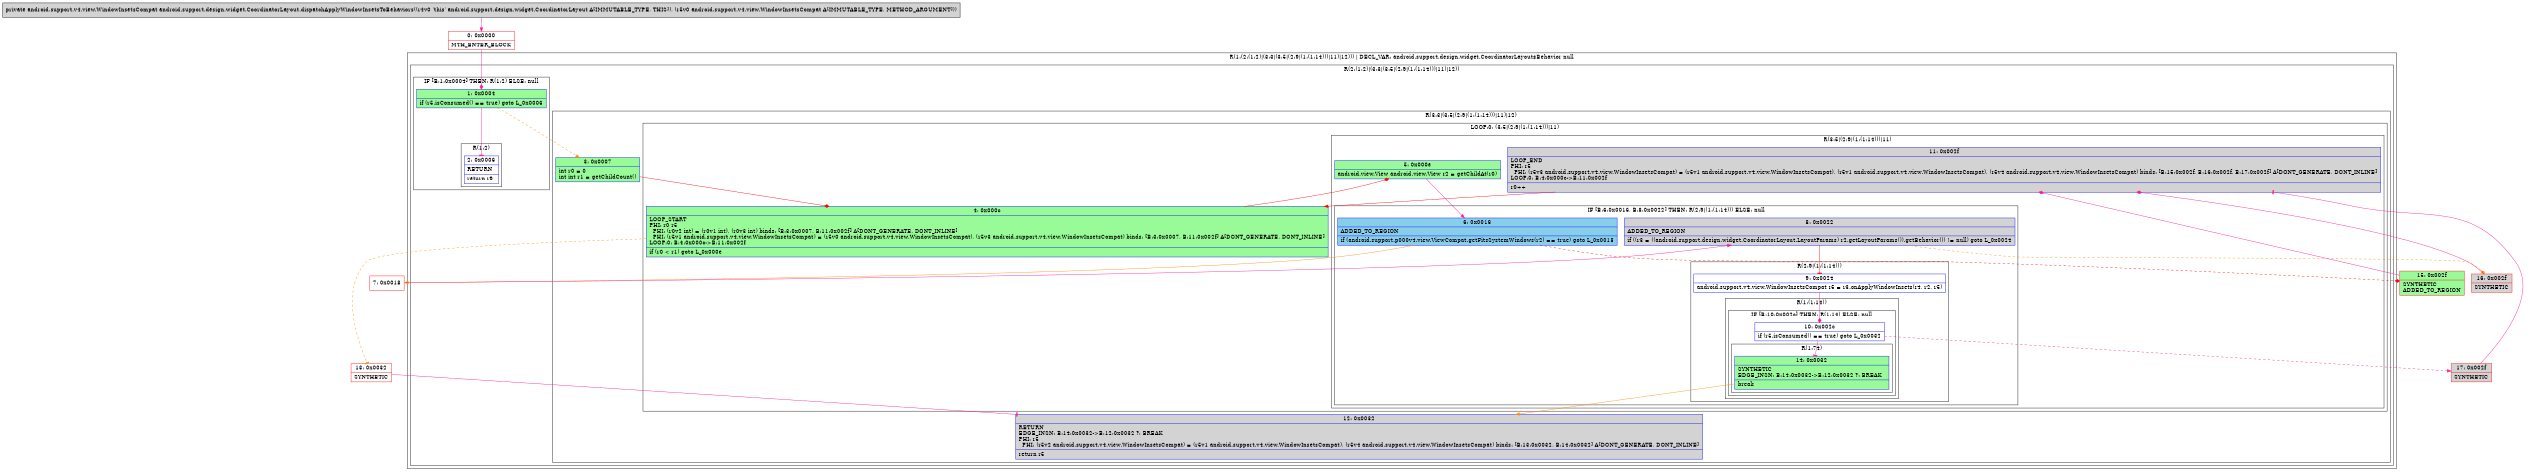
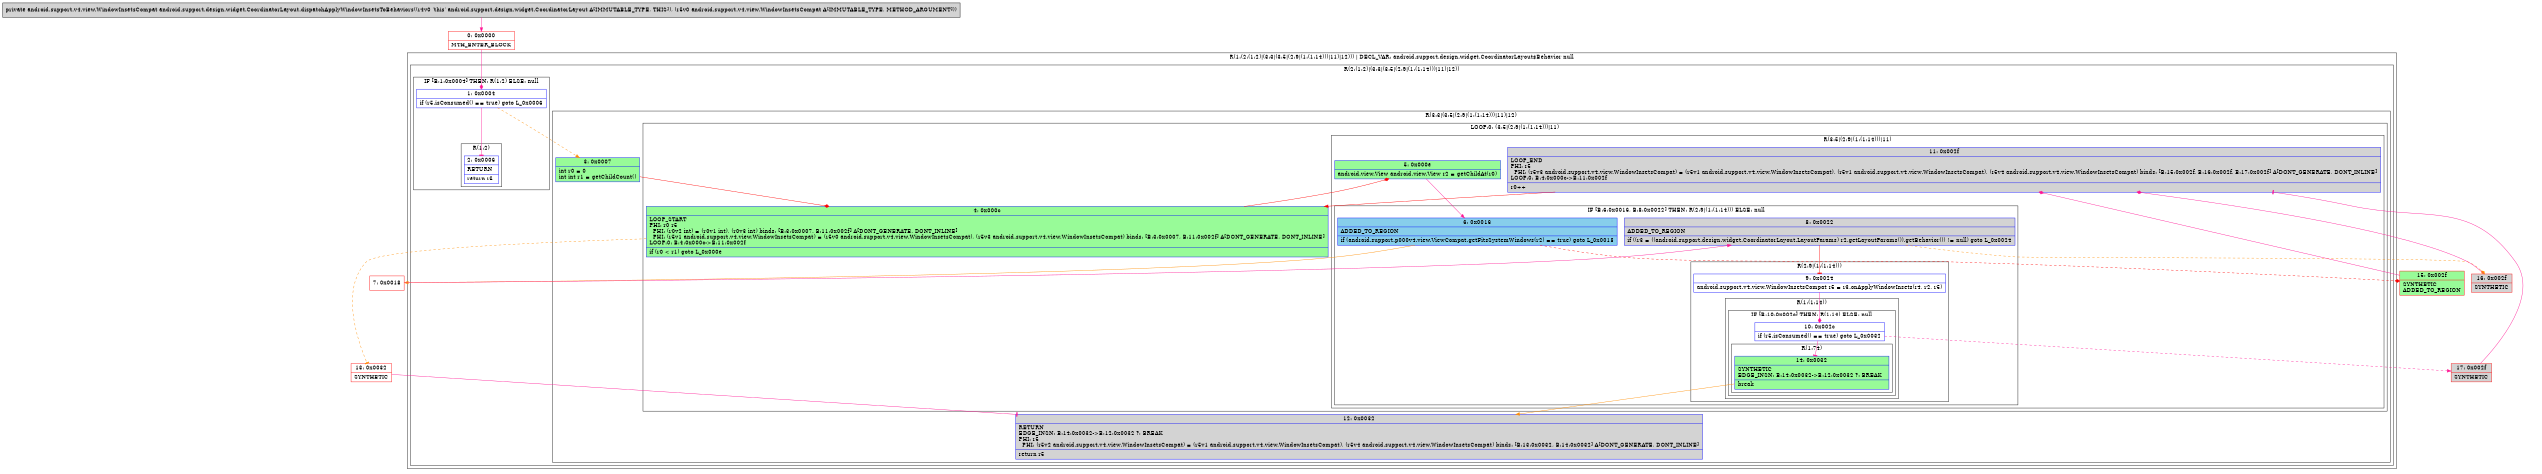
node "1: 0x0004": fillcolor palegreen -> white
node "2: 0x0006": text "return r9" -> "return r5"
